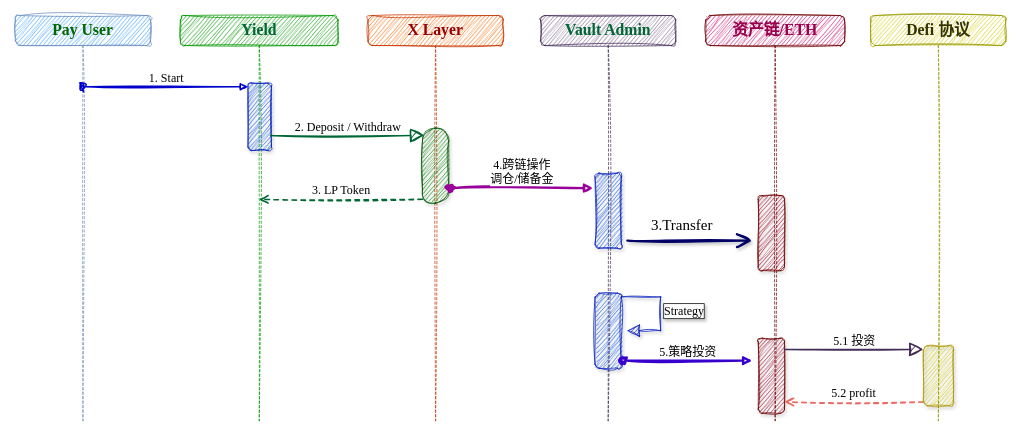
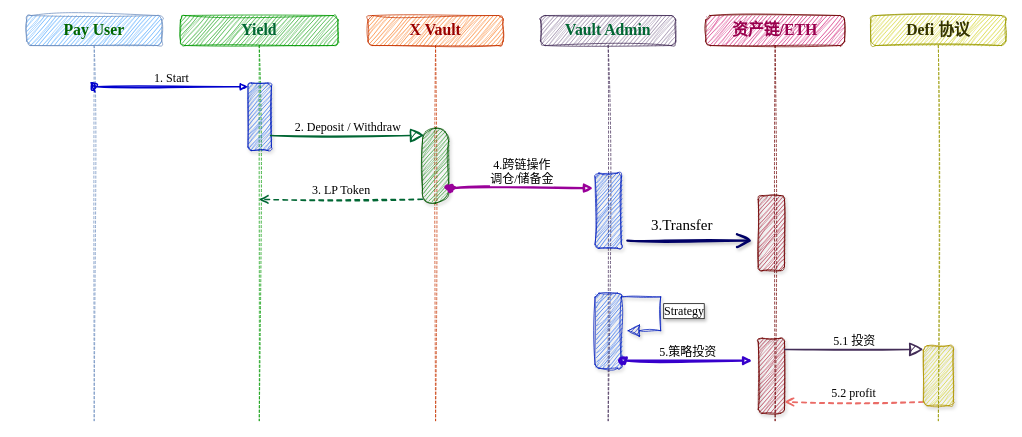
node "X Layer": label "X Layer" -> "X Vault"
node "Pay User": moved (83, 218) -> (94, 218)
